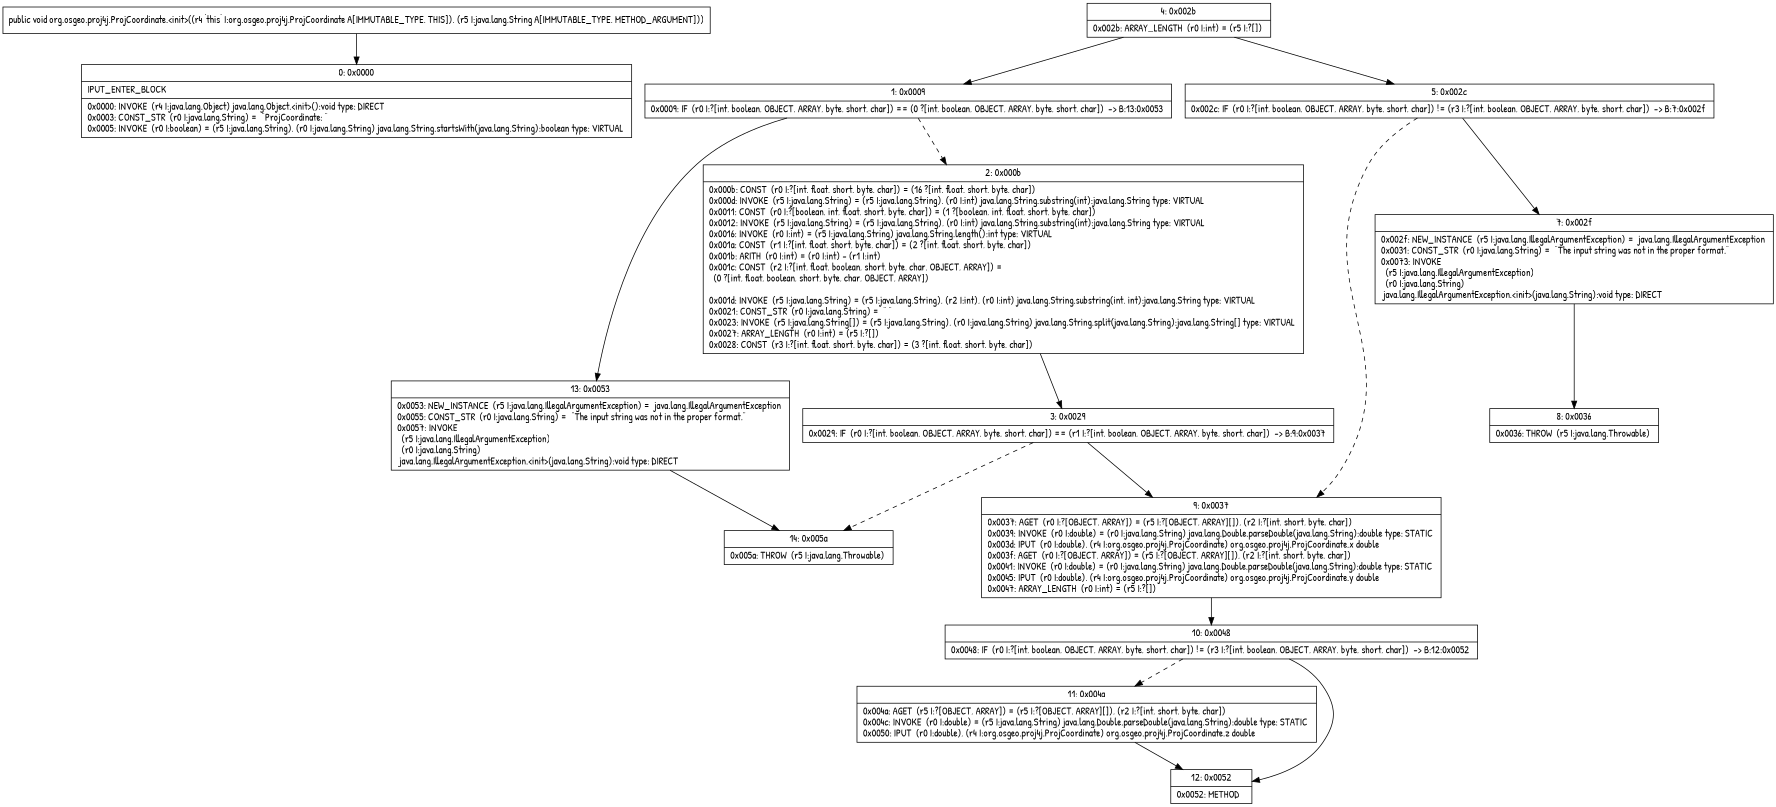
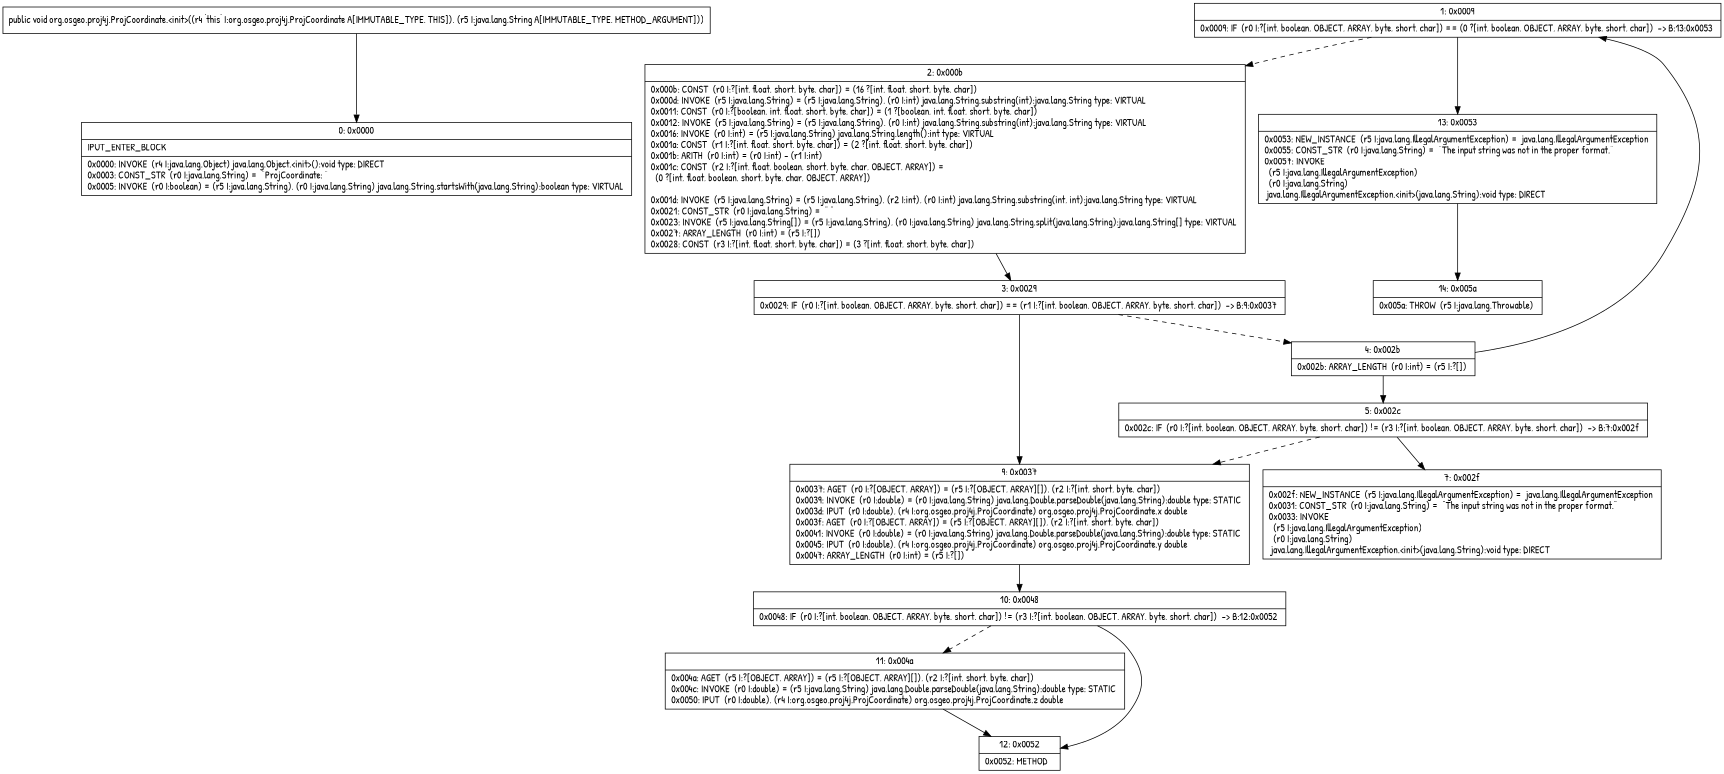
node "7: 0x002f": text "0x0073: INVOKE" -> "0x0033: INVOKE"
node "8: 0x0036": removed
edge "3: 0x0029" -> "14: 0x005a": now "3: 0x0029" -> "4: 0x002b"
